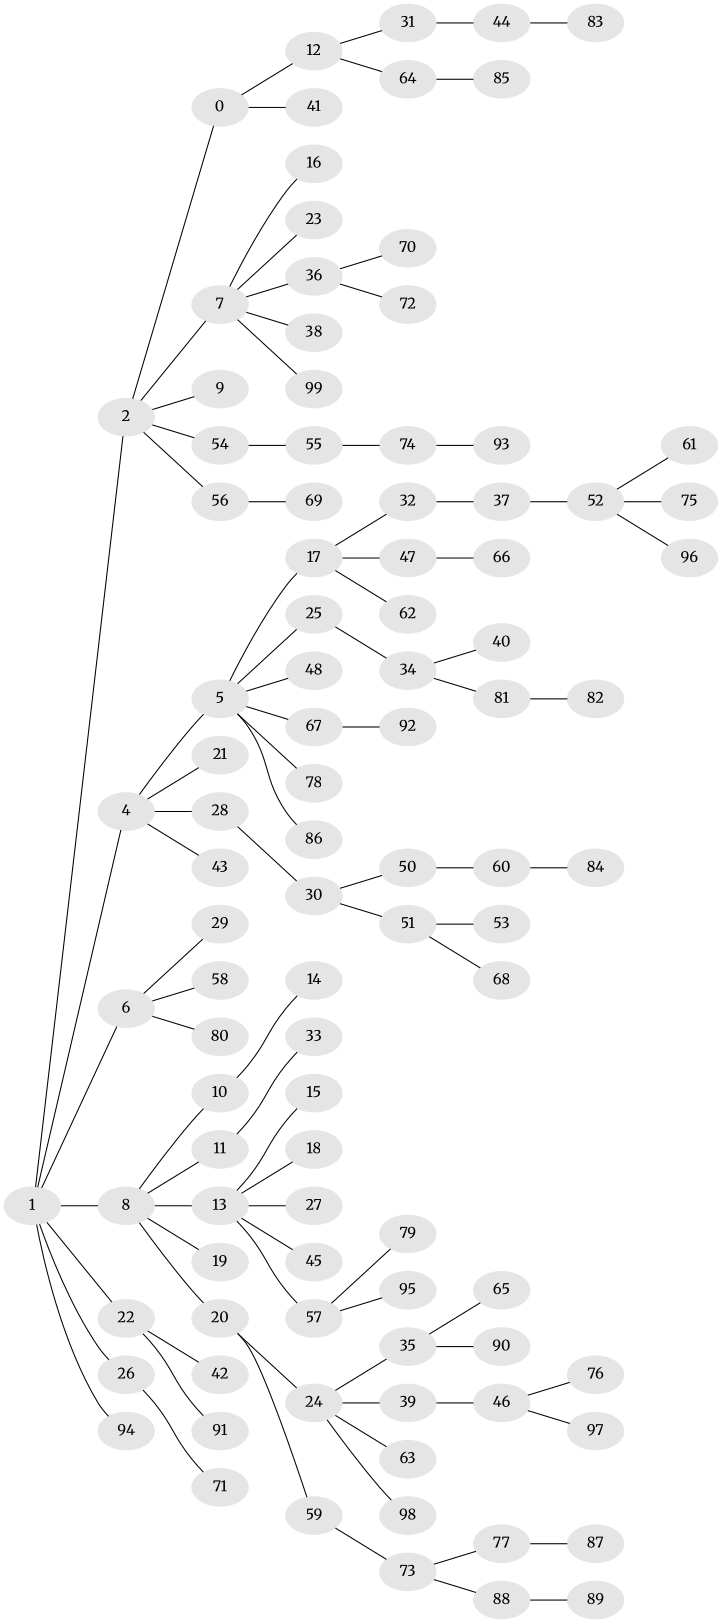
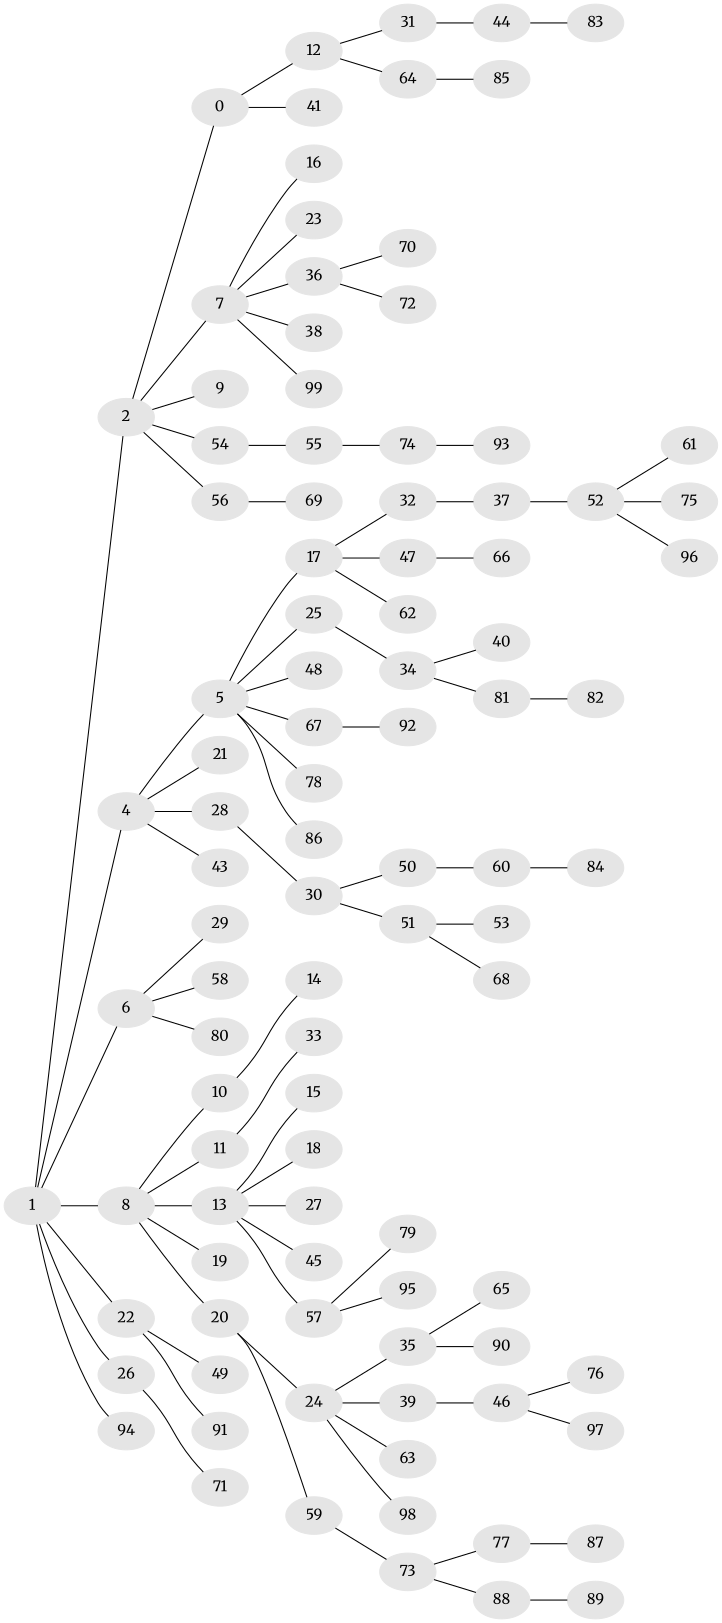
node "42": label "42" -> "49"
